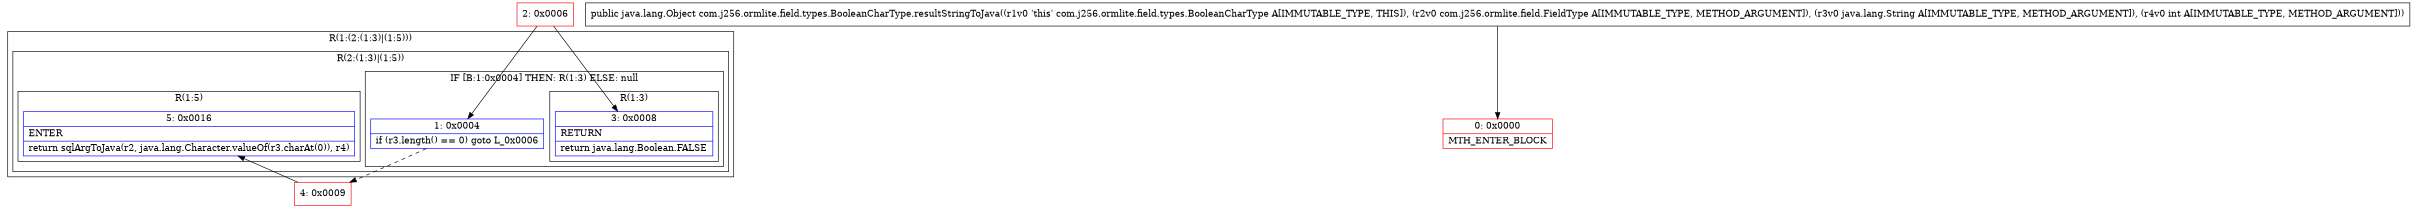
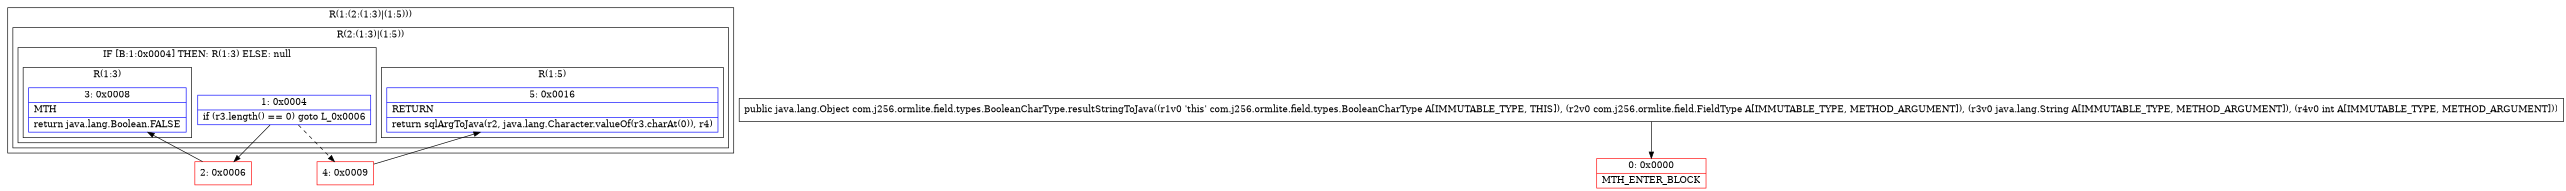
edge "2: 0x0006" -> "1: 0x0004": reversed
node "5: 0x0016": text "ENTER" -> "RETURN"
node "3: 0x0008": text "RETURN" -> "MTH"
